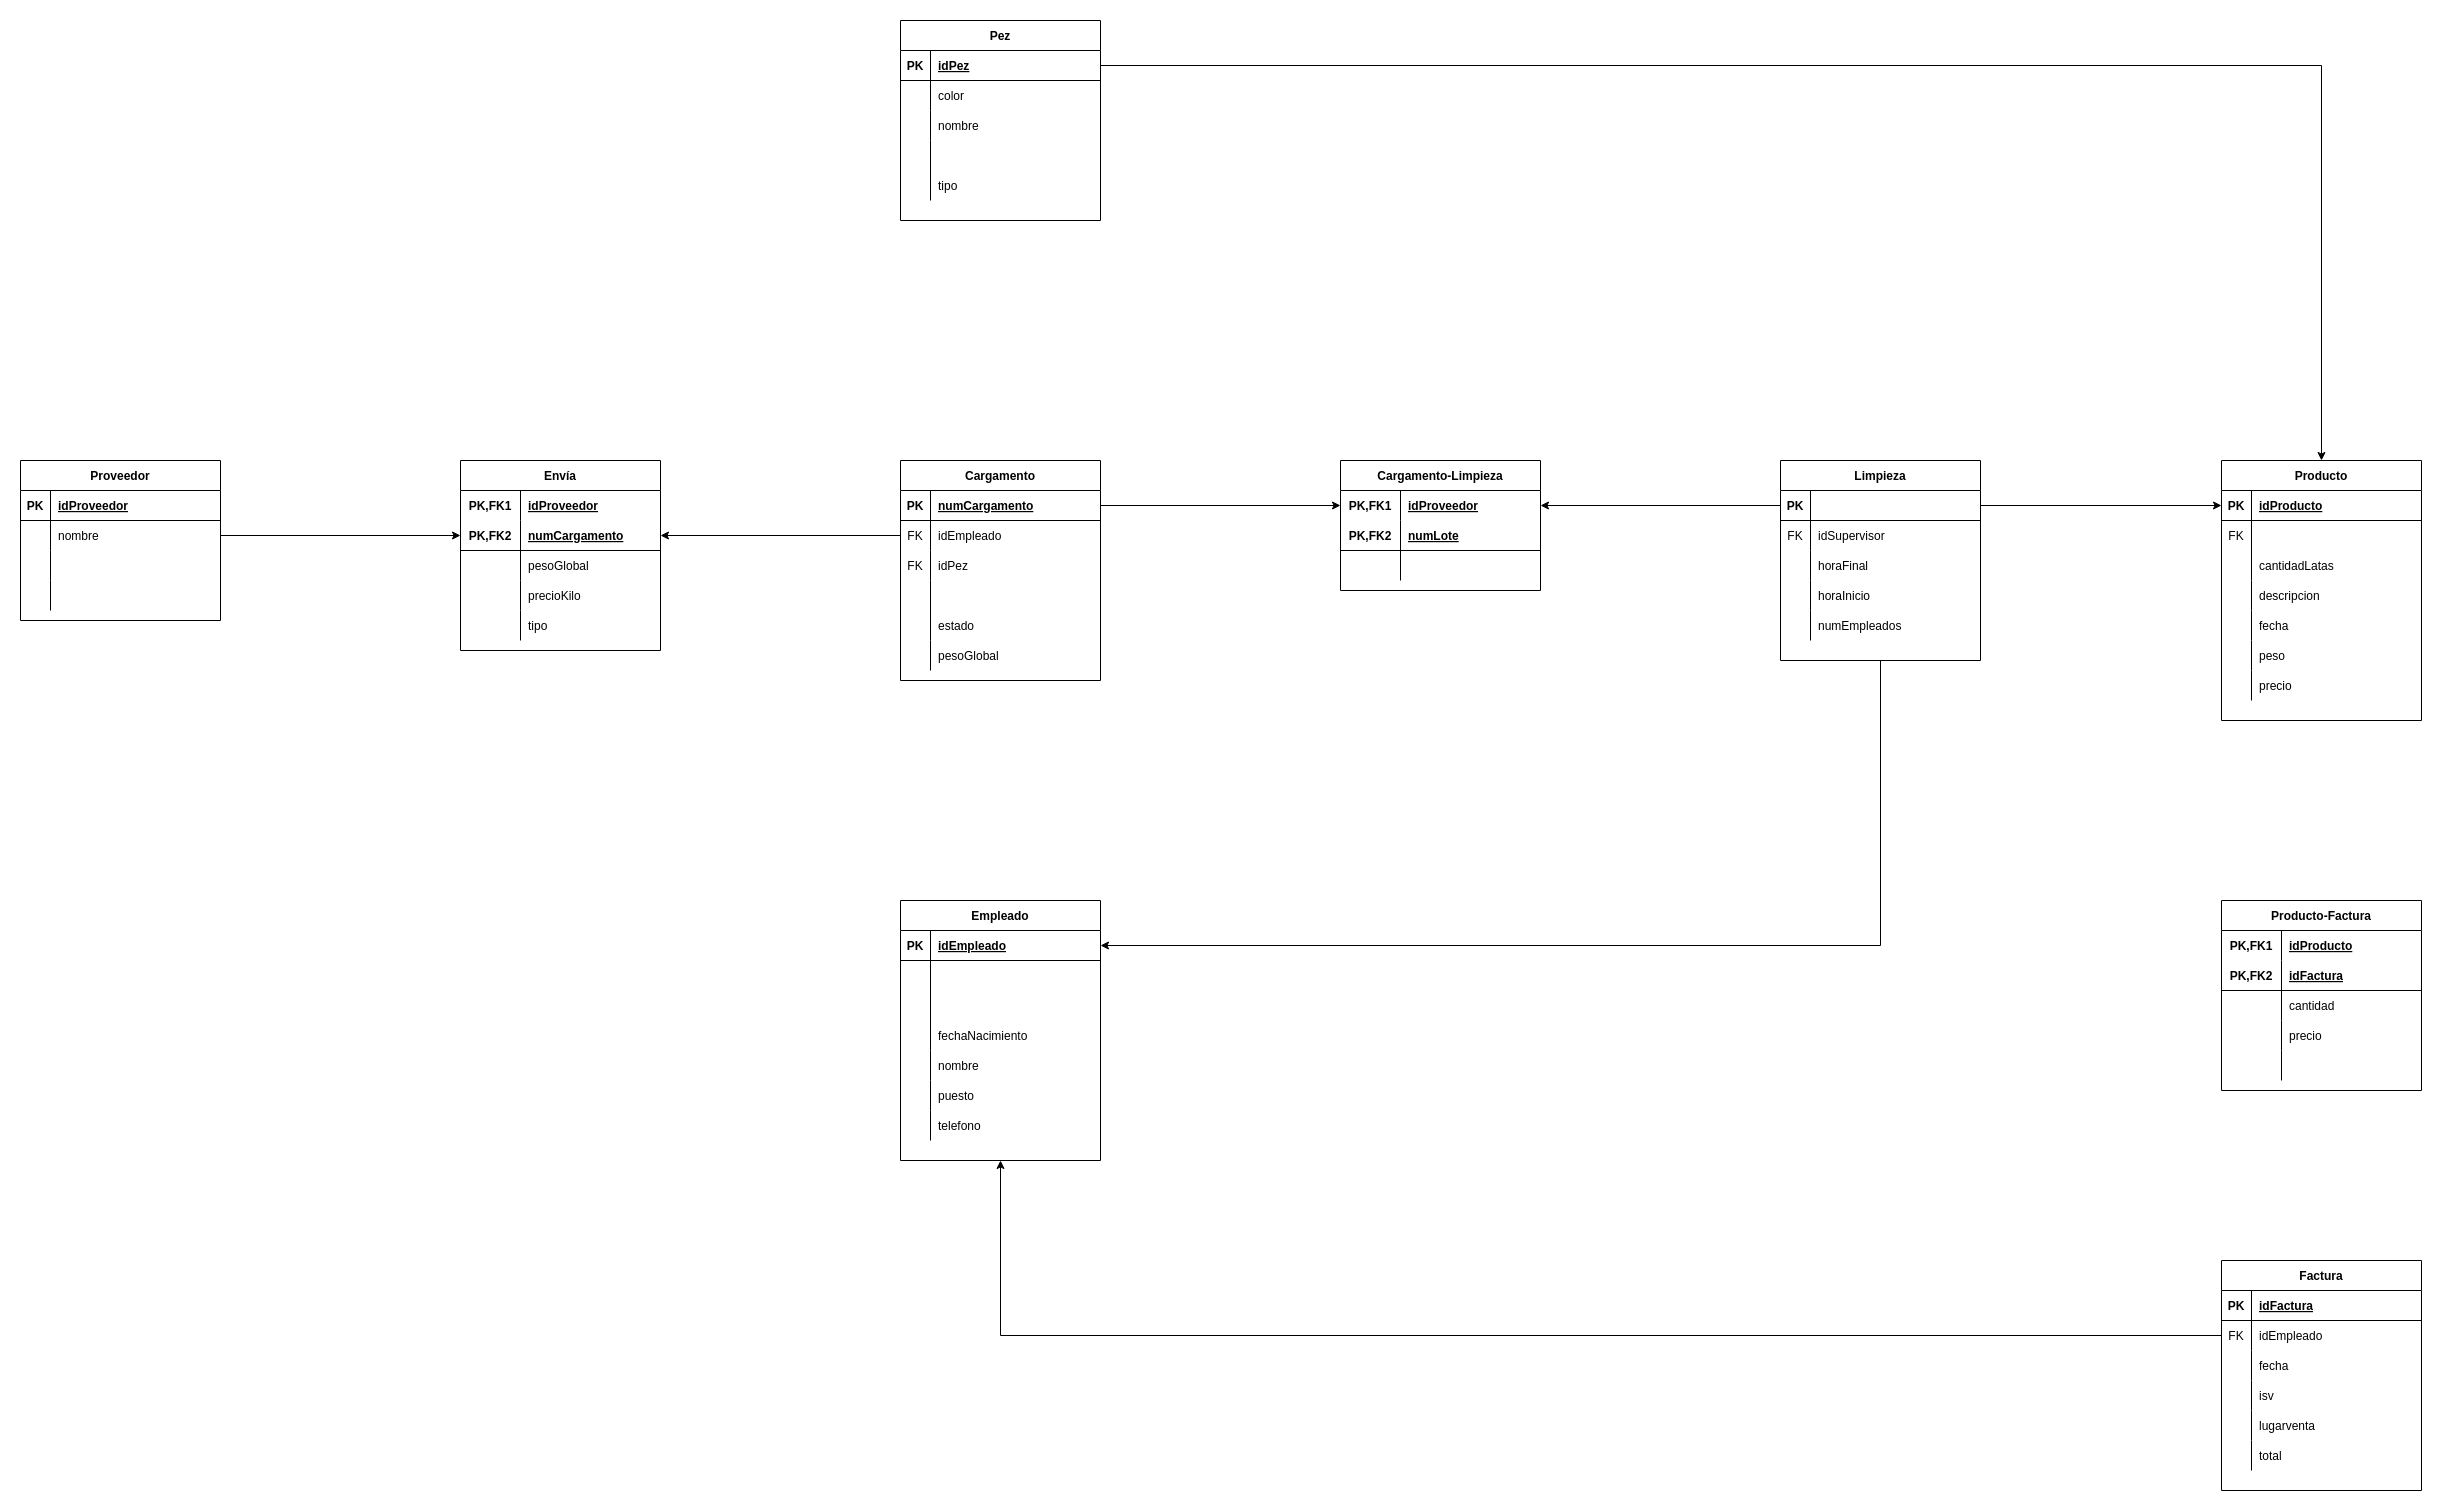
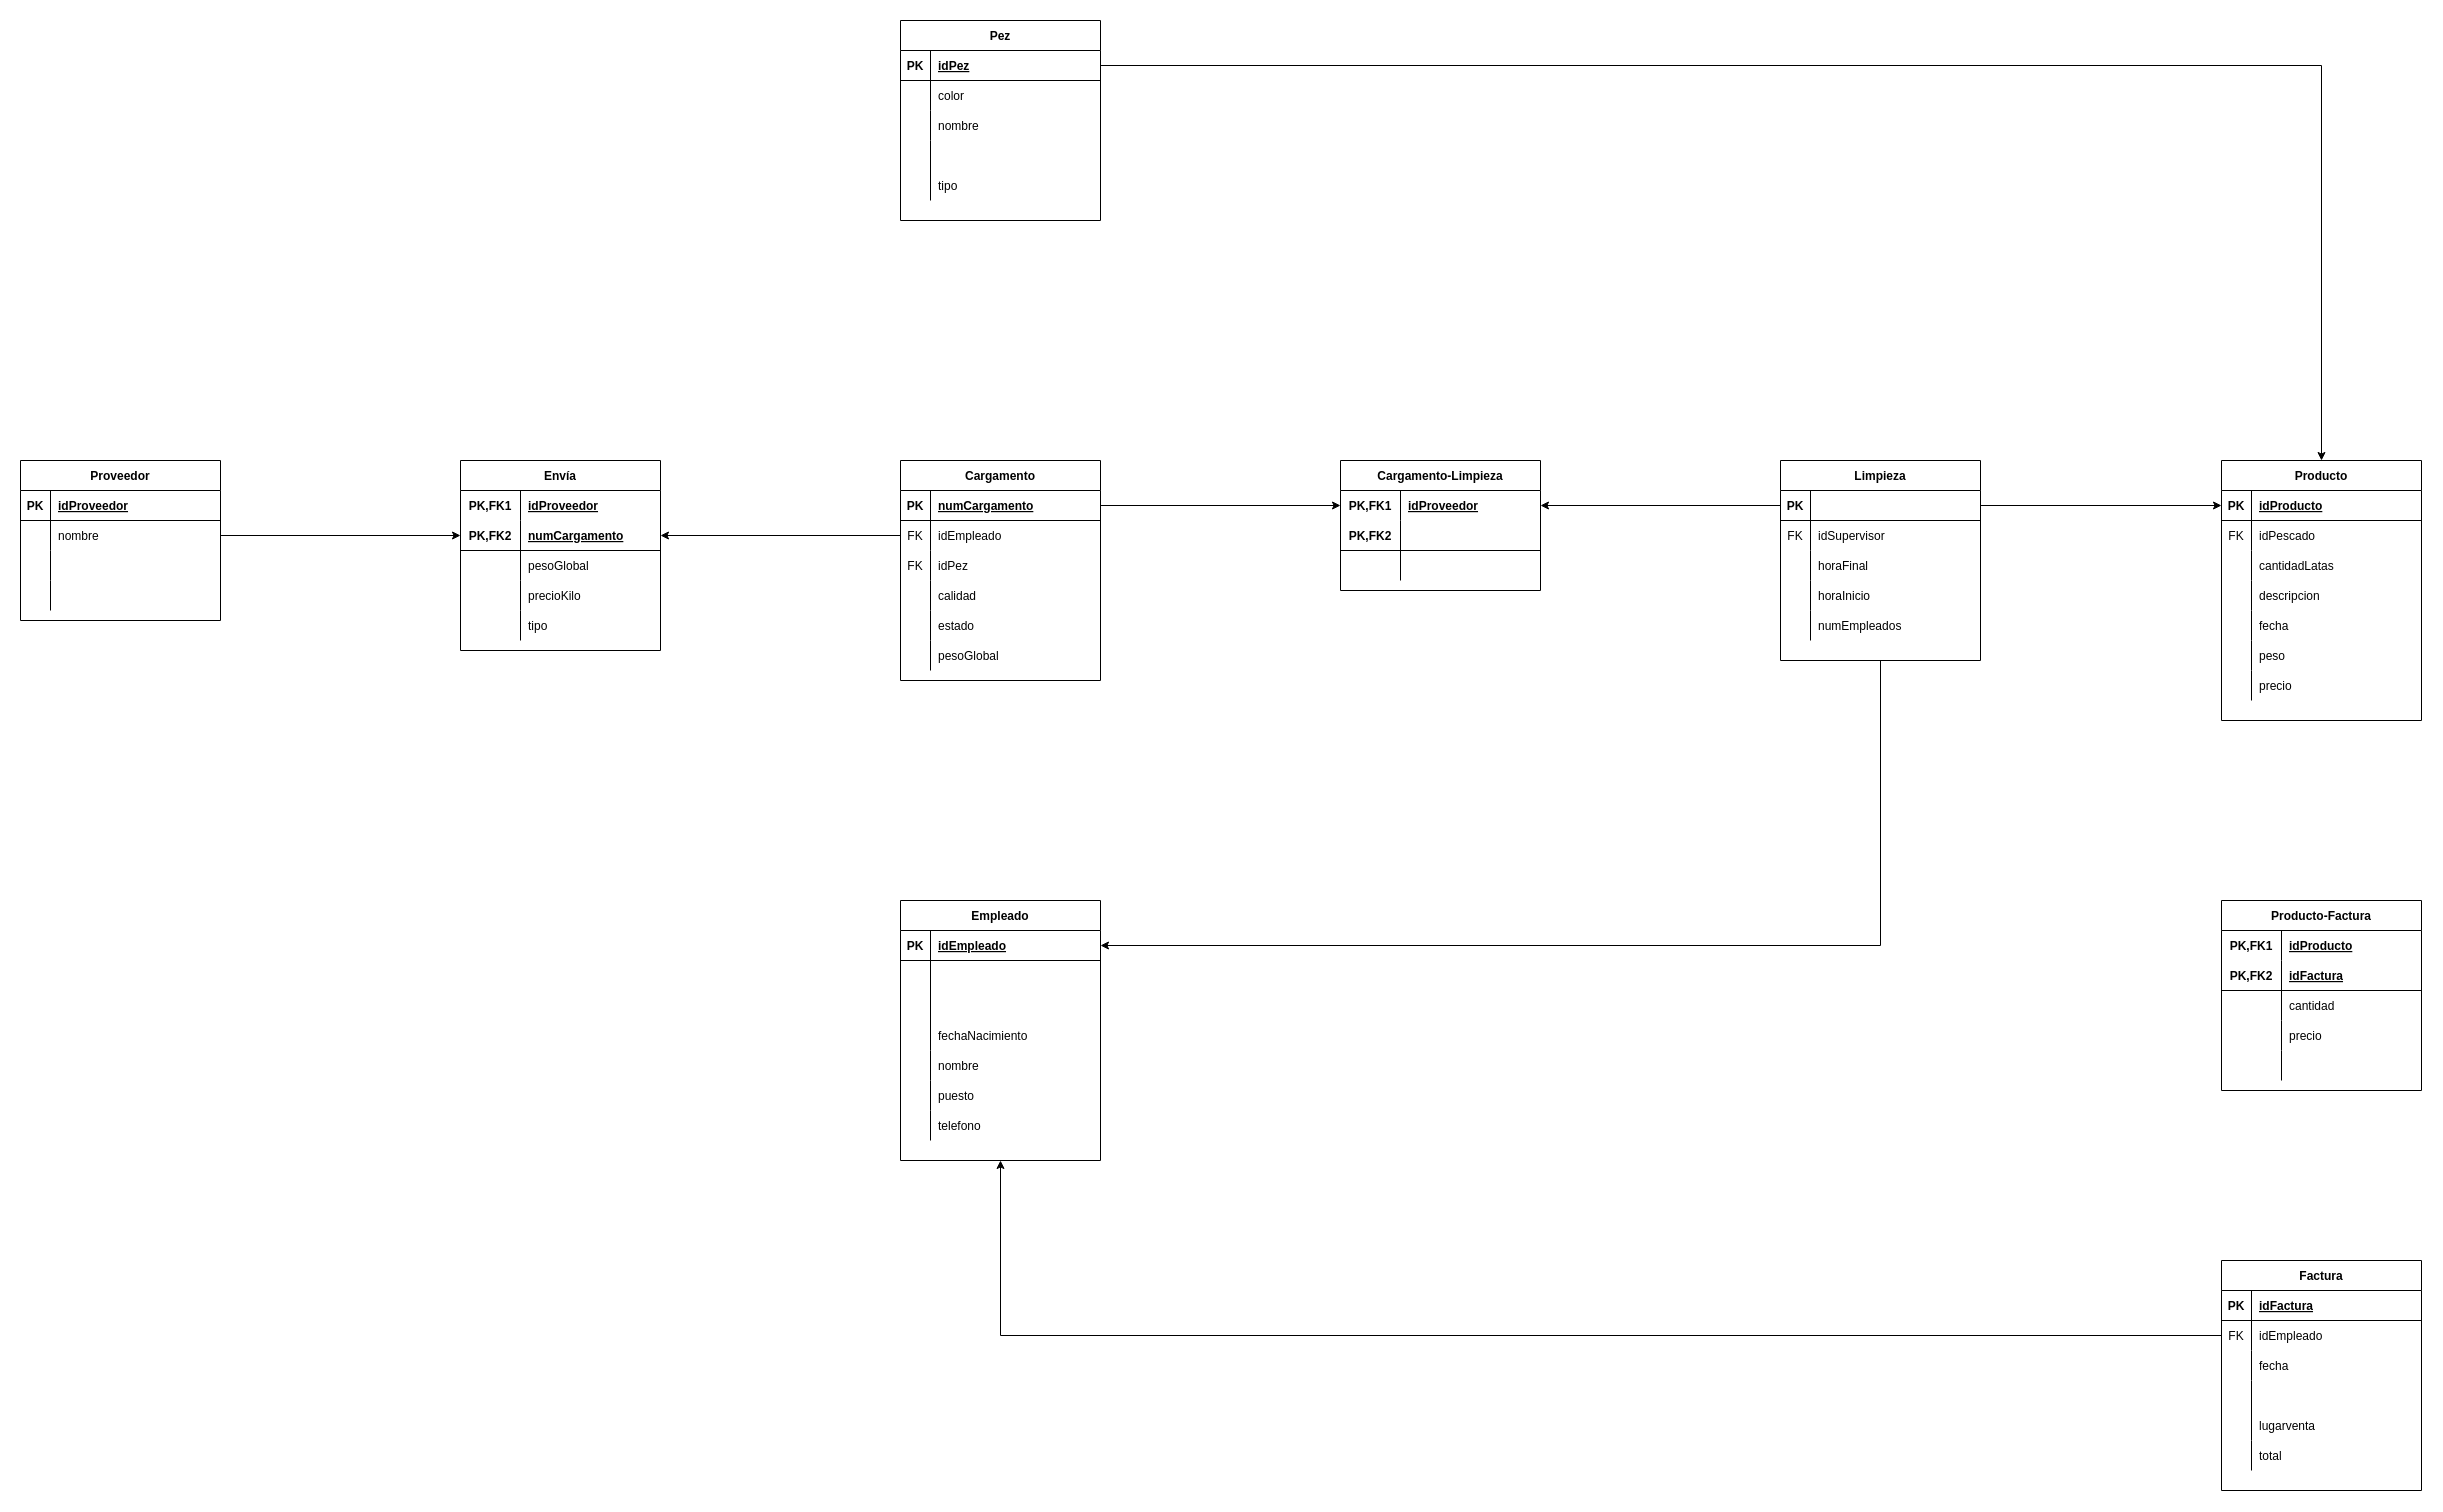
node "numLote": removed
node "idPescado": added
node "calidad": added
node "isv": removed
